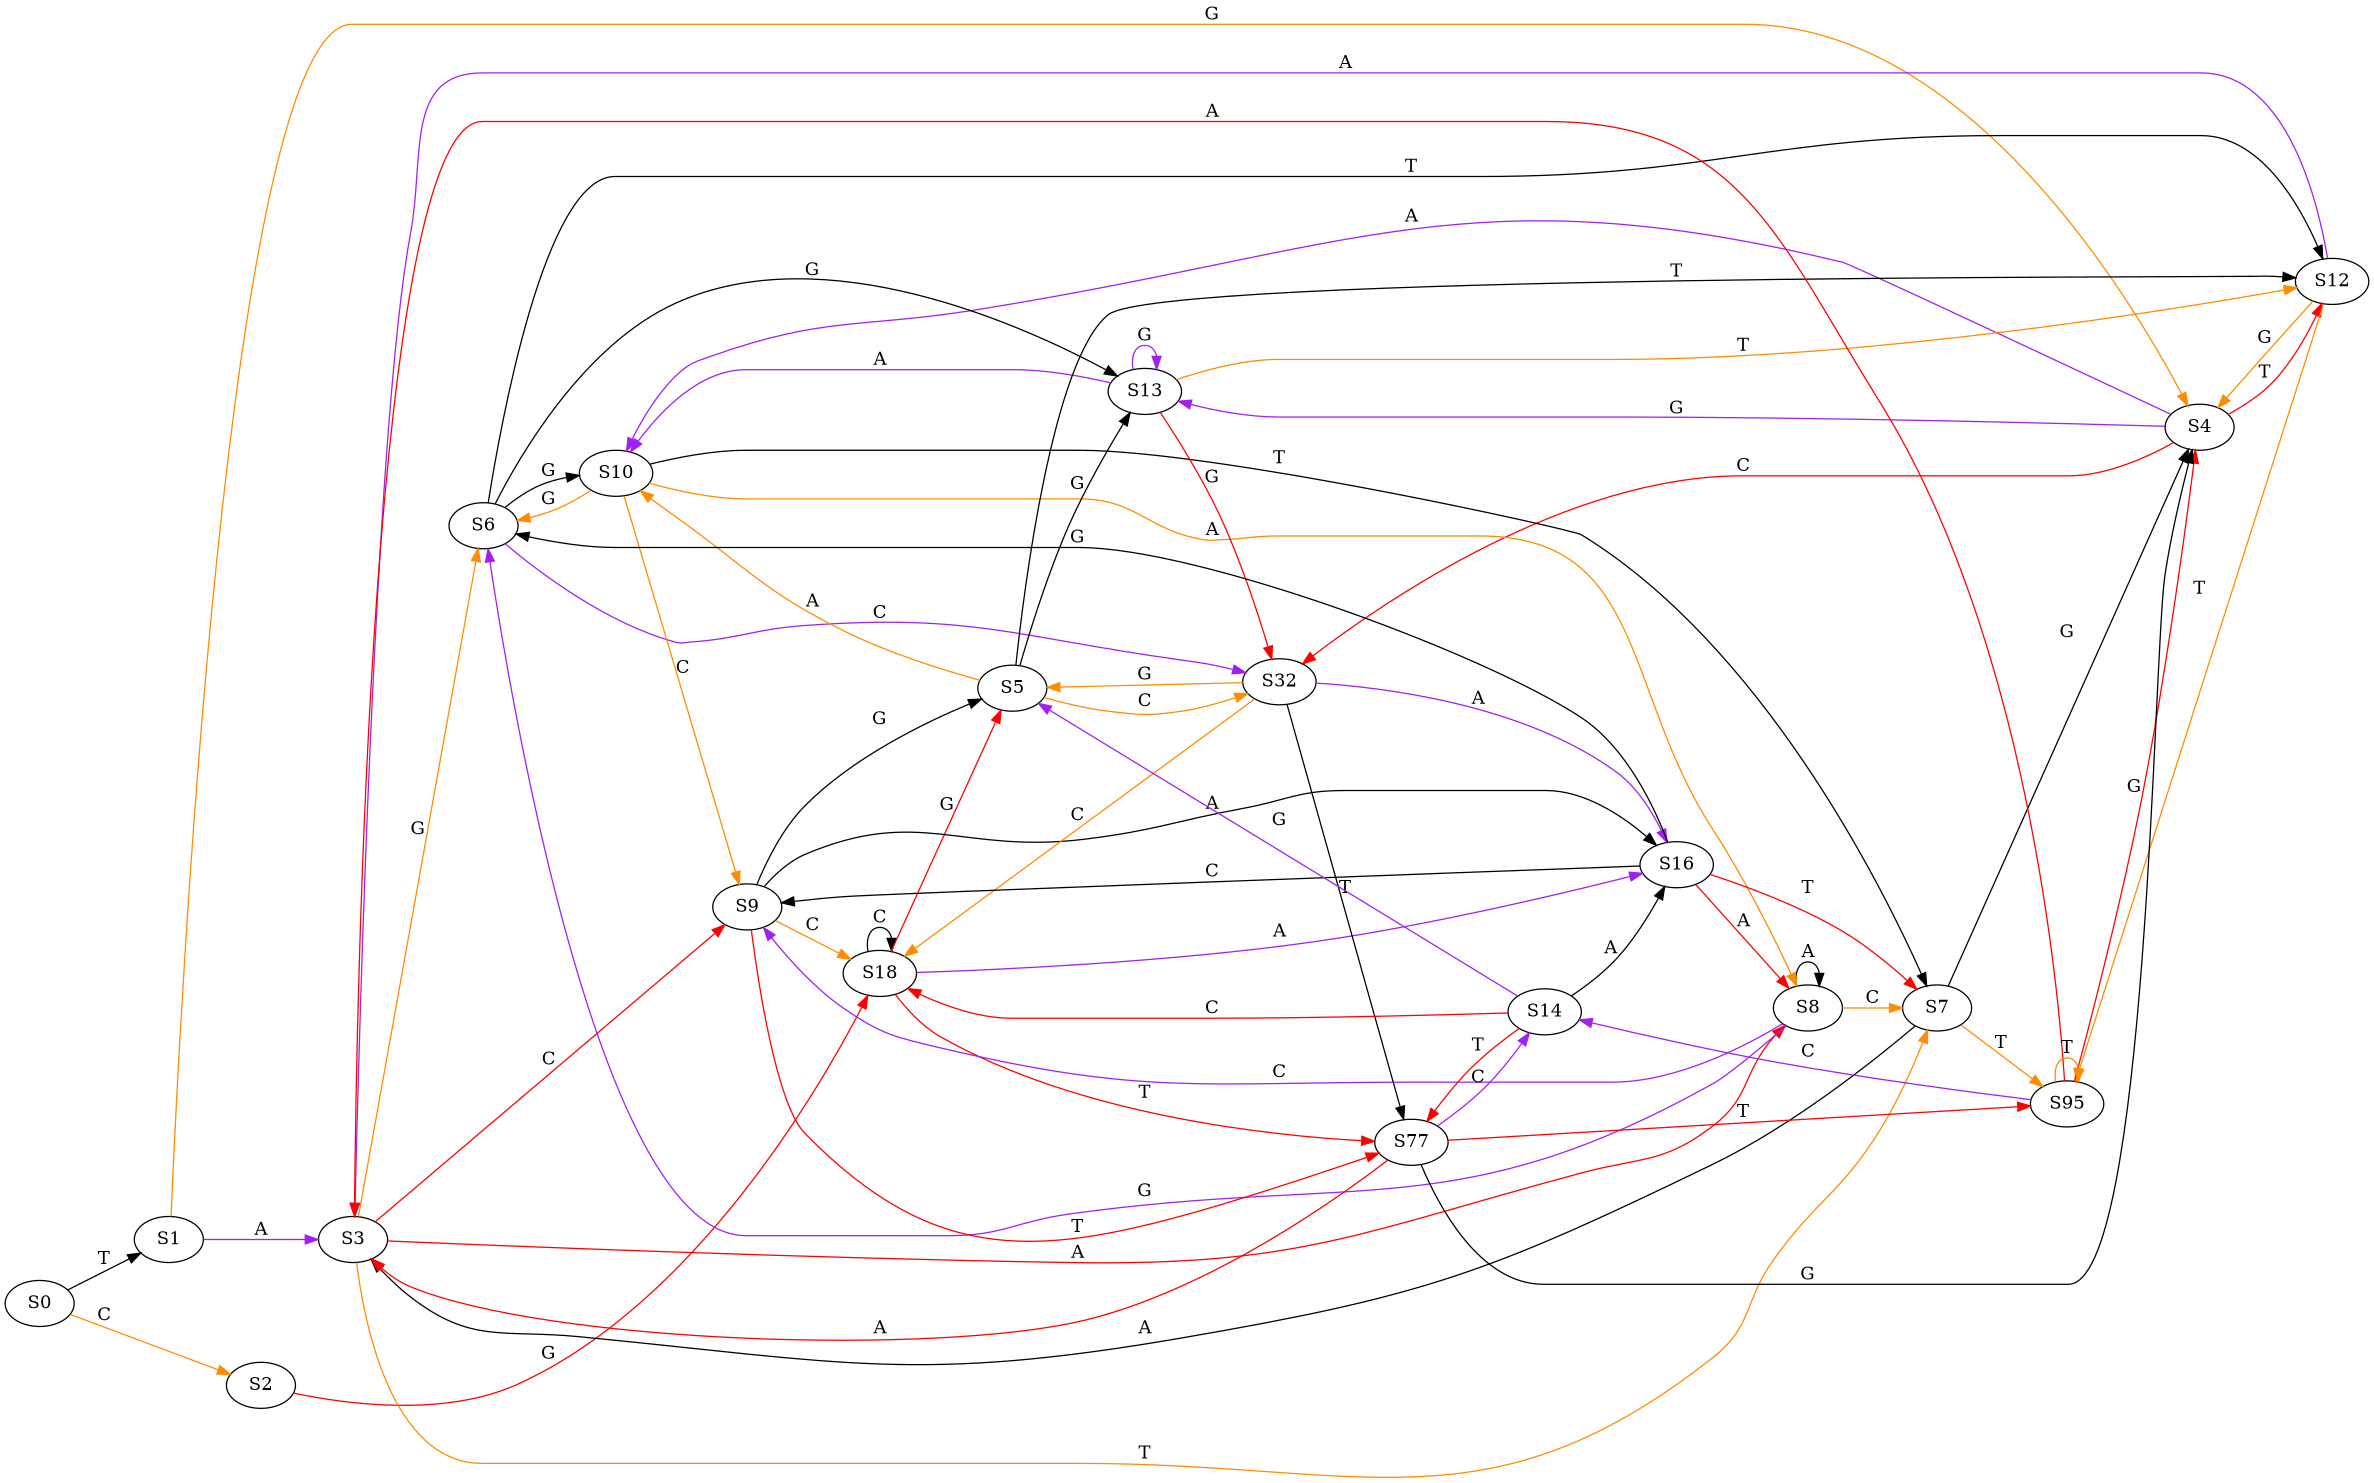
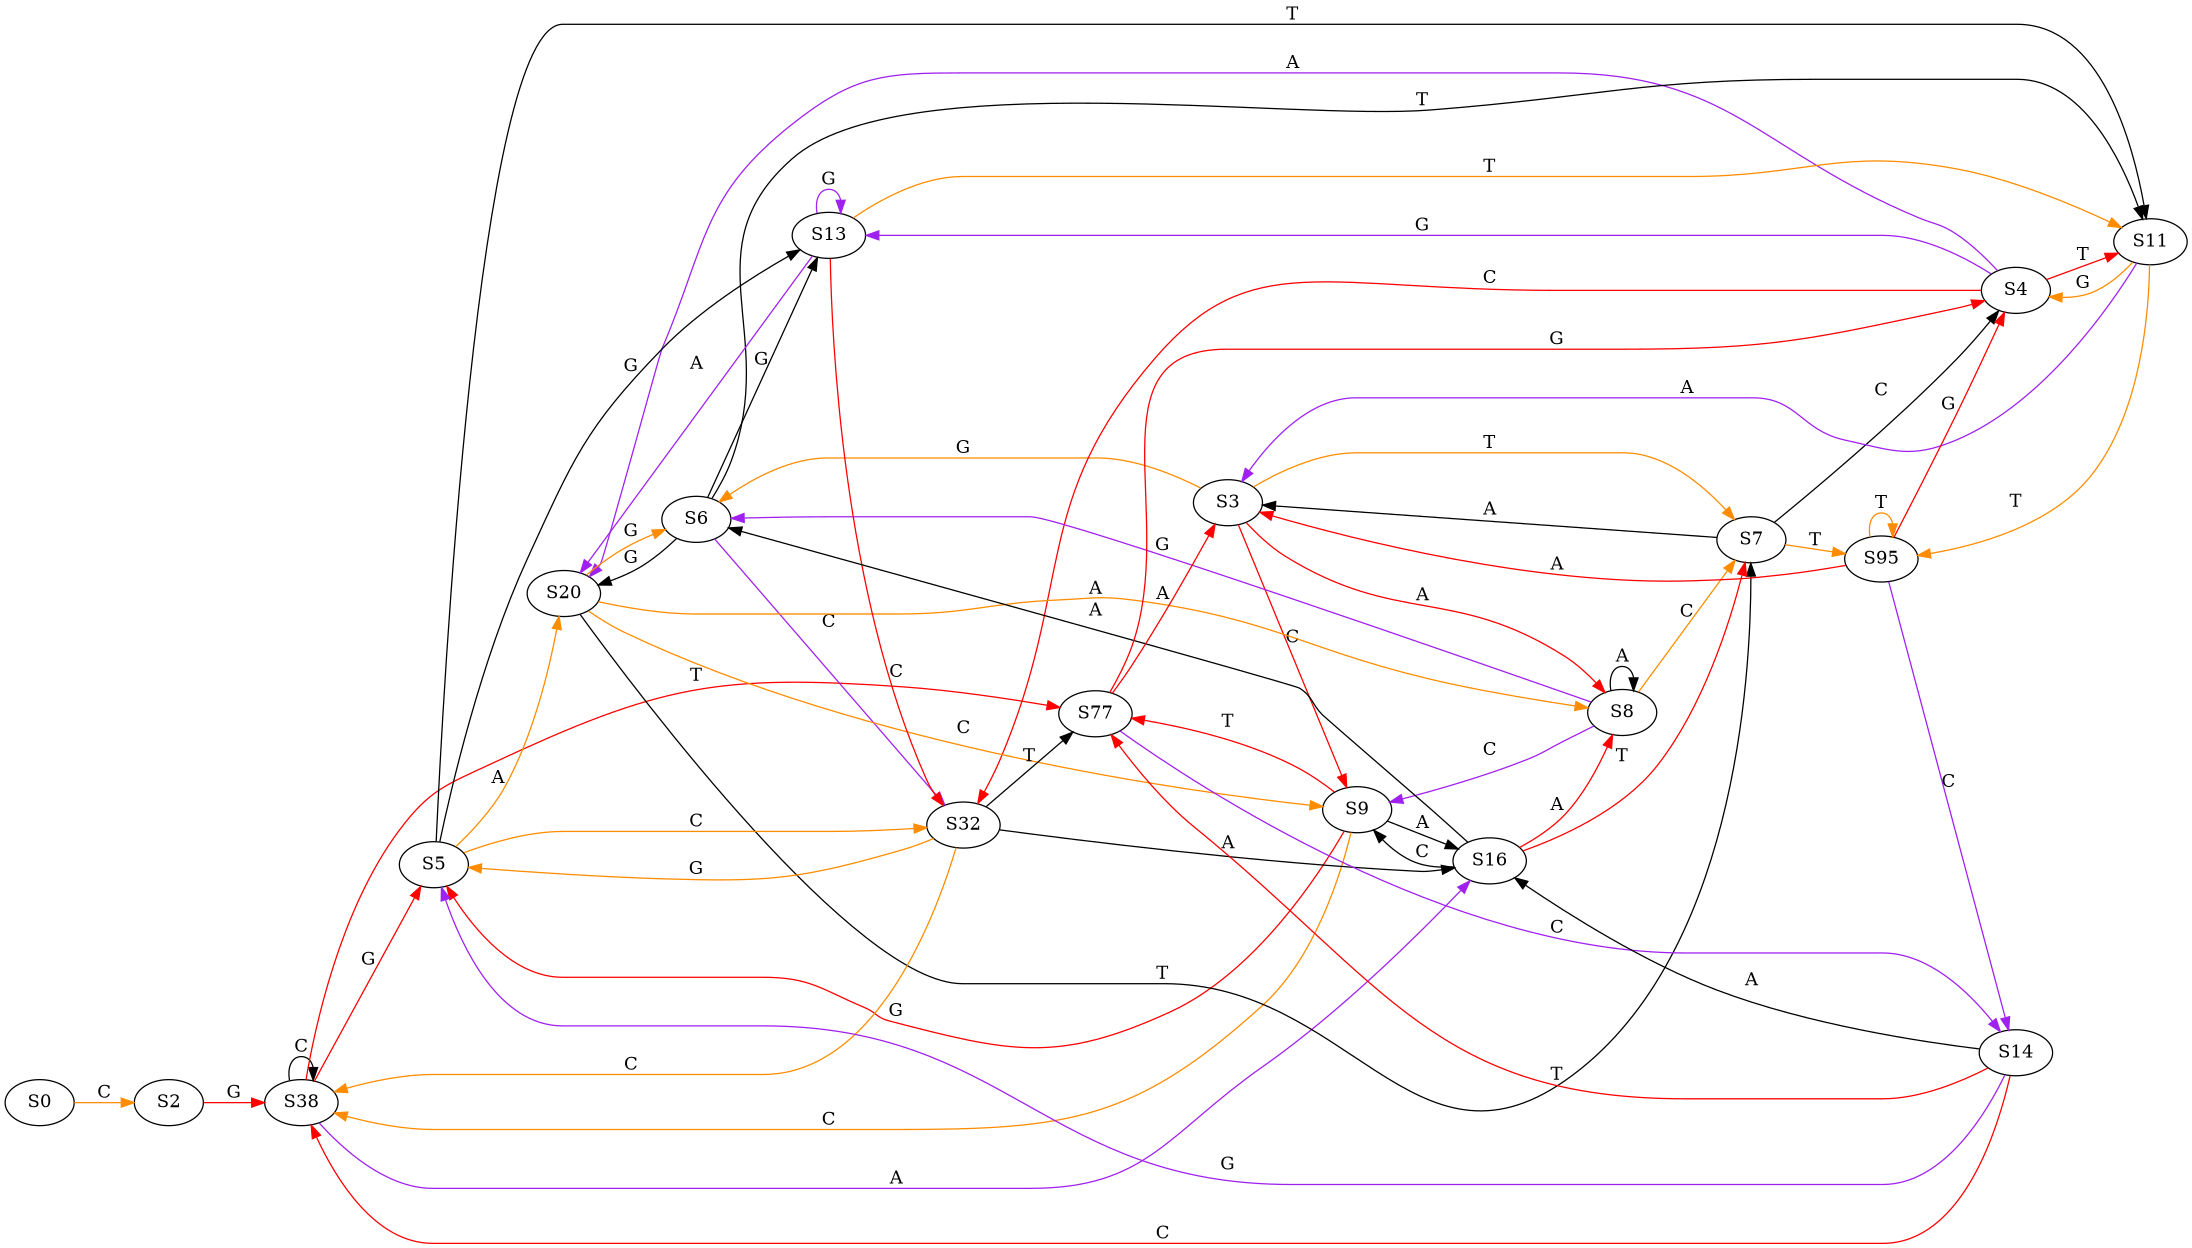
node "S12": label "S12" -> "S11"
node "S10": label "S10" -> "S20"
edge "S13" -> "S32": label "G" -> "C"
edge "S16" -> "S6": label "G" -> "A"
edge "S7" -> "S4": label "G" -> "C"
edge "S32" -> "S16": color purple -> black
edge "S9" -> "S5": color black -> red
node "S18": label "S18" -> "S38"
edge "S77" -> "S95": removed, label "T"
edge "S77" -> "S4": color black -> red
node "S1": removed
